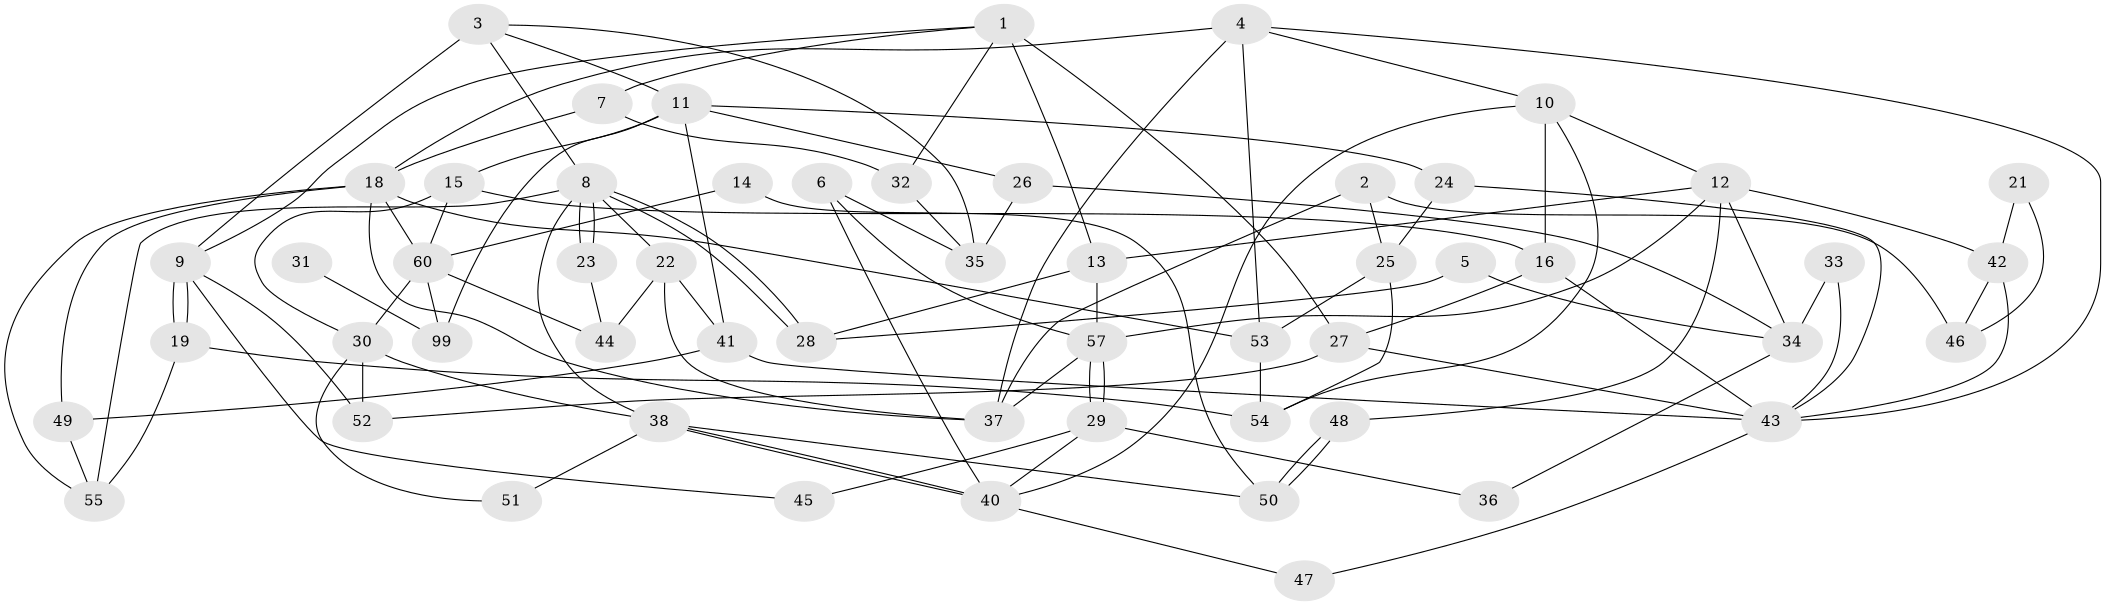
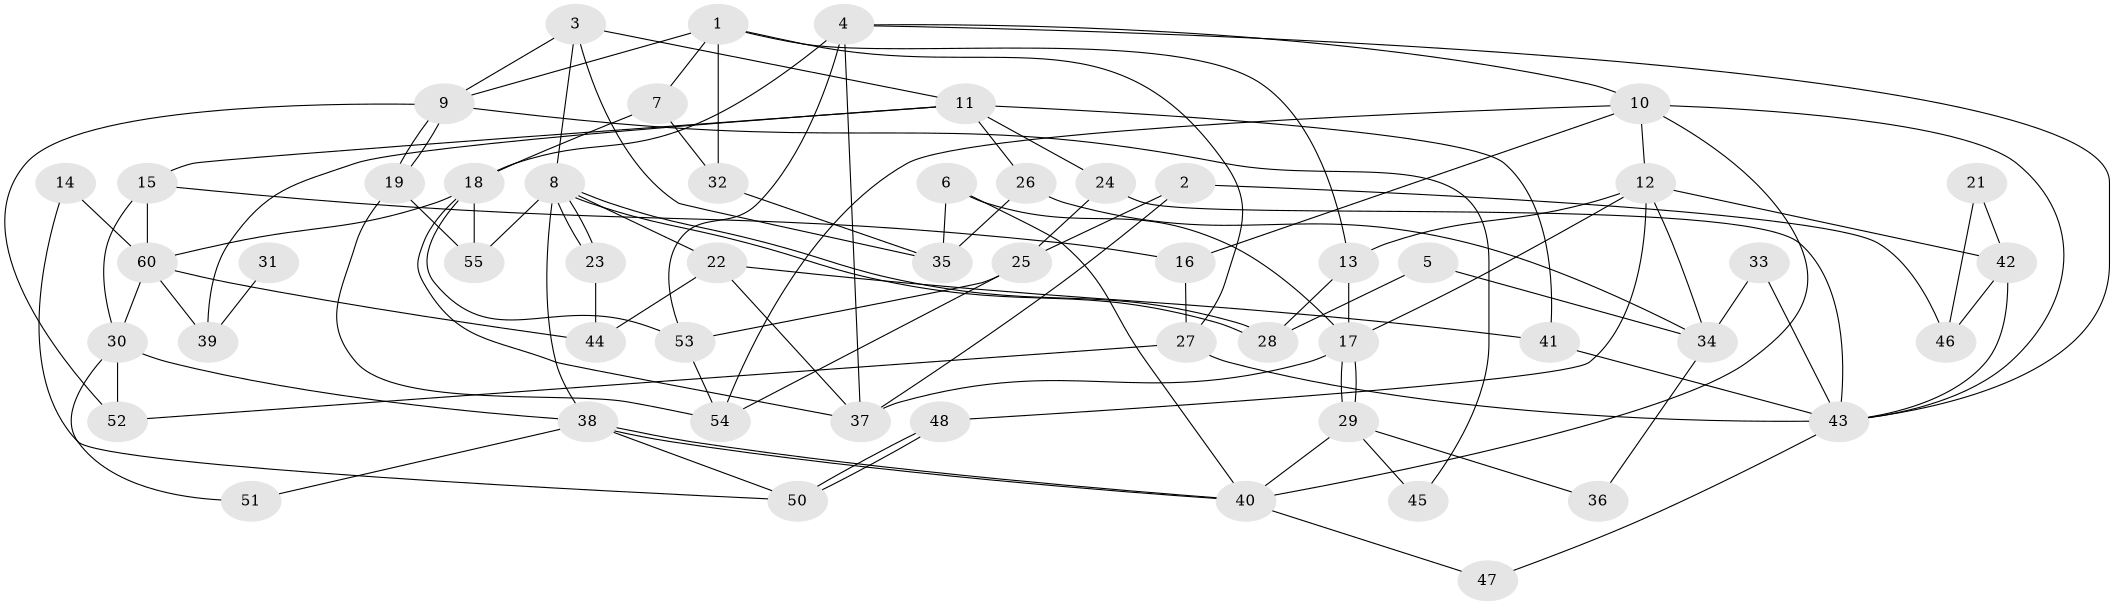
node "99": label "99" -> "39"
node "57": label "57" -> "17"
edge "16" -- "43": now "10" -- "43"
node "49": removed
